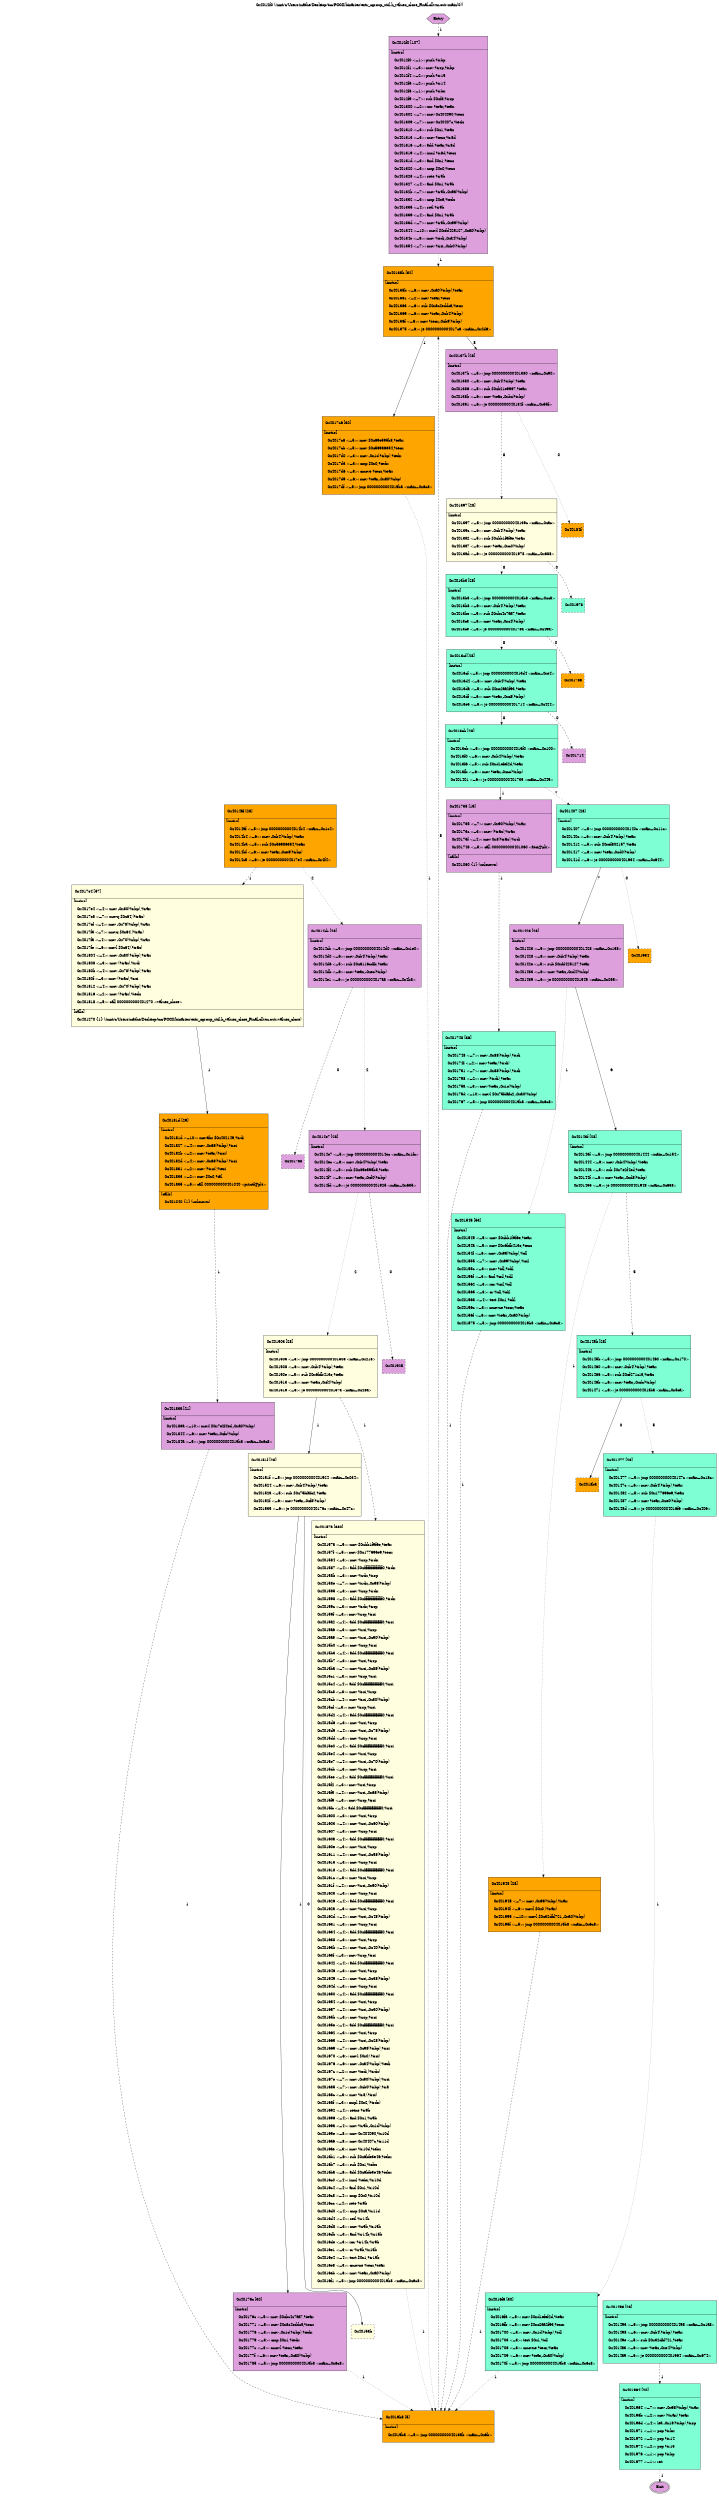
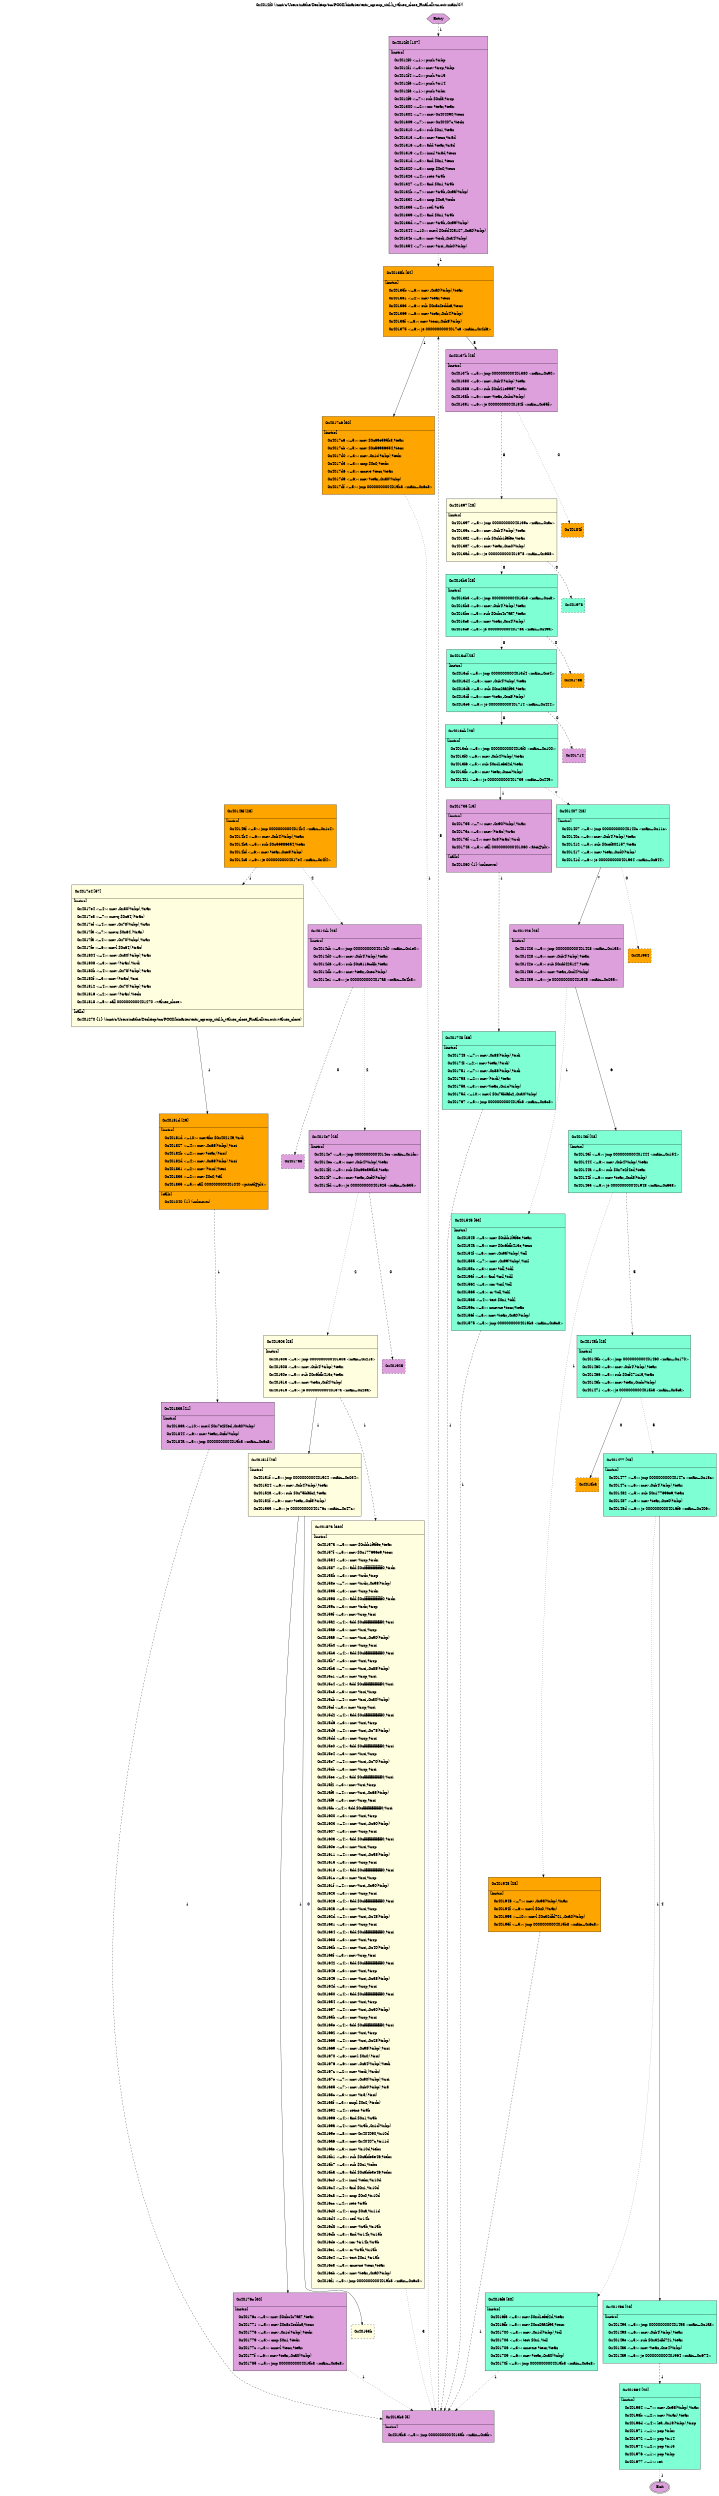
edge "0x401477 [28]" -> "0x401493 [28]": added, label "4"
edge "0x40157a [380]" -> "0x4019b8 [5]": label " 1" -> " 3"
node "0x4019b8 [5]": fillcolor orange -> plum
